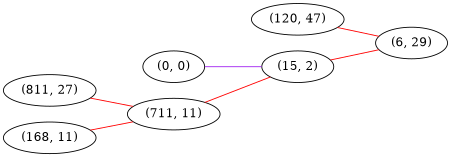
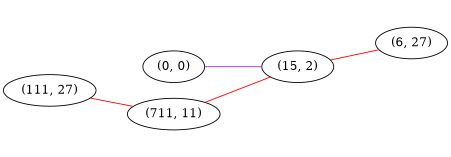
node "(120, 47)": removed
node "(6, 29)": label "(6, 29)" -> "(6, 27)"
node "(811, 27)": label "(811, 27)" -> "(111, 27)"
node "(168, 11)": removed
